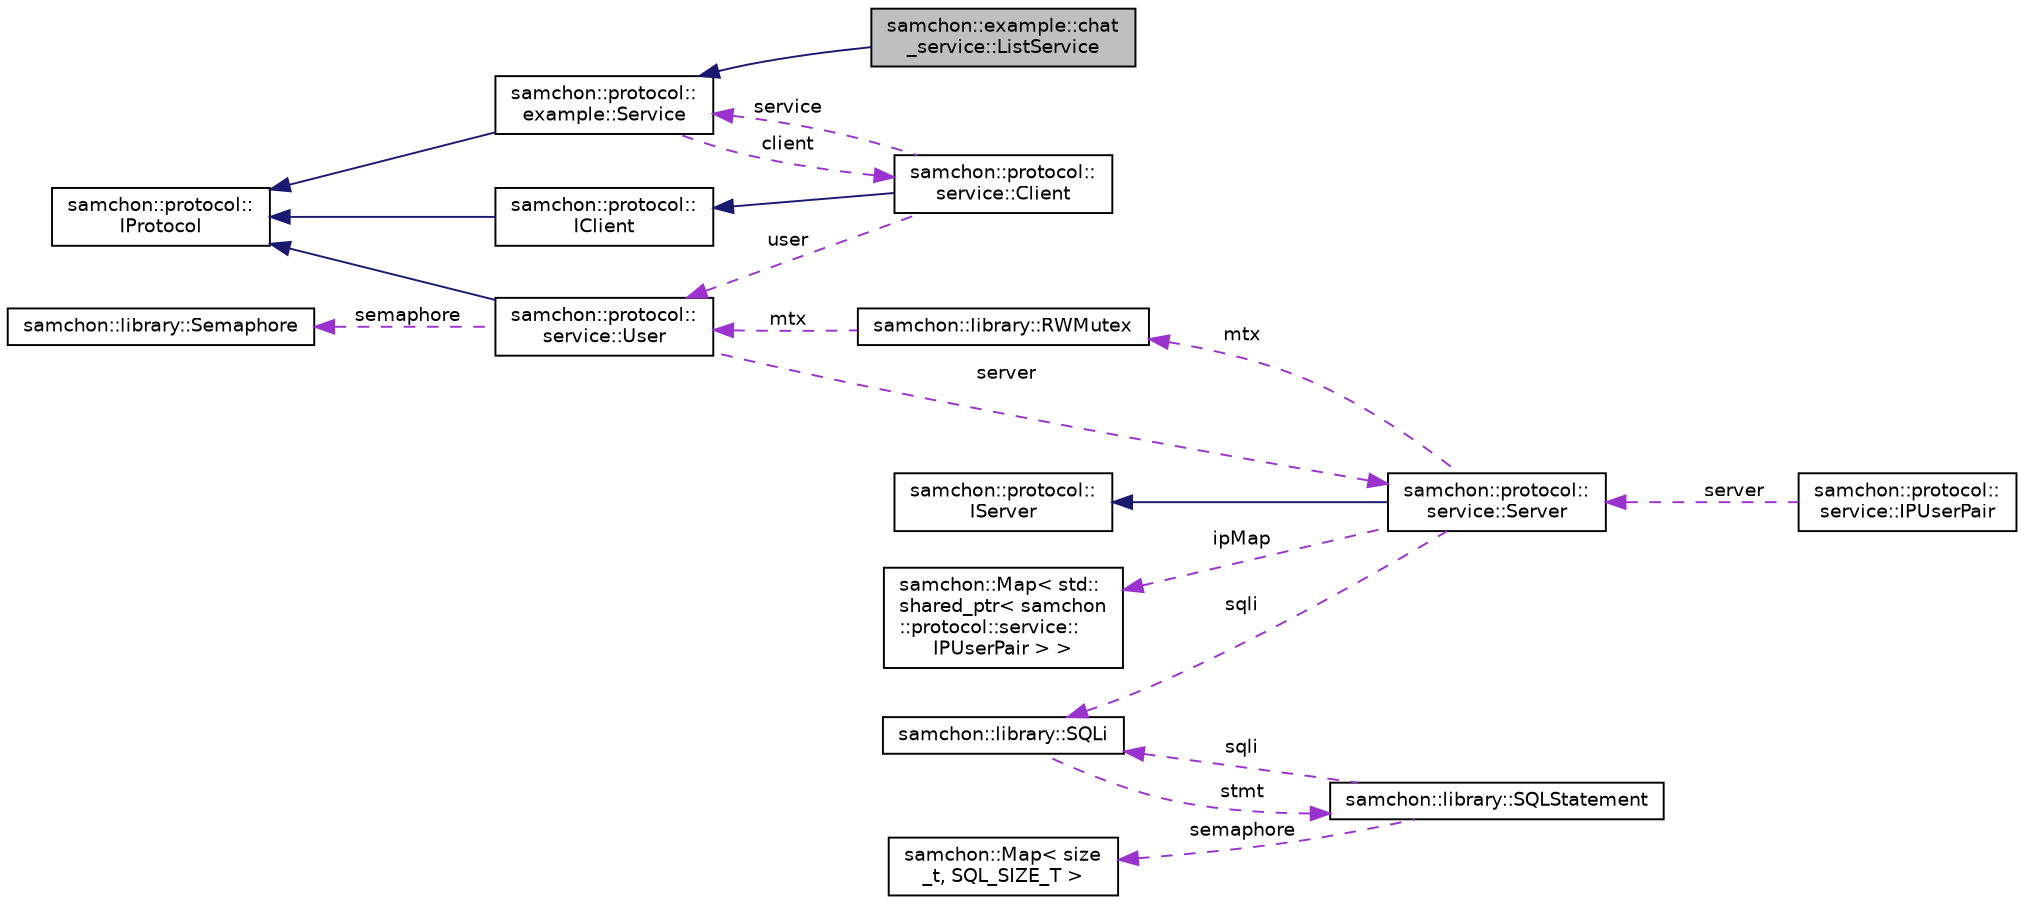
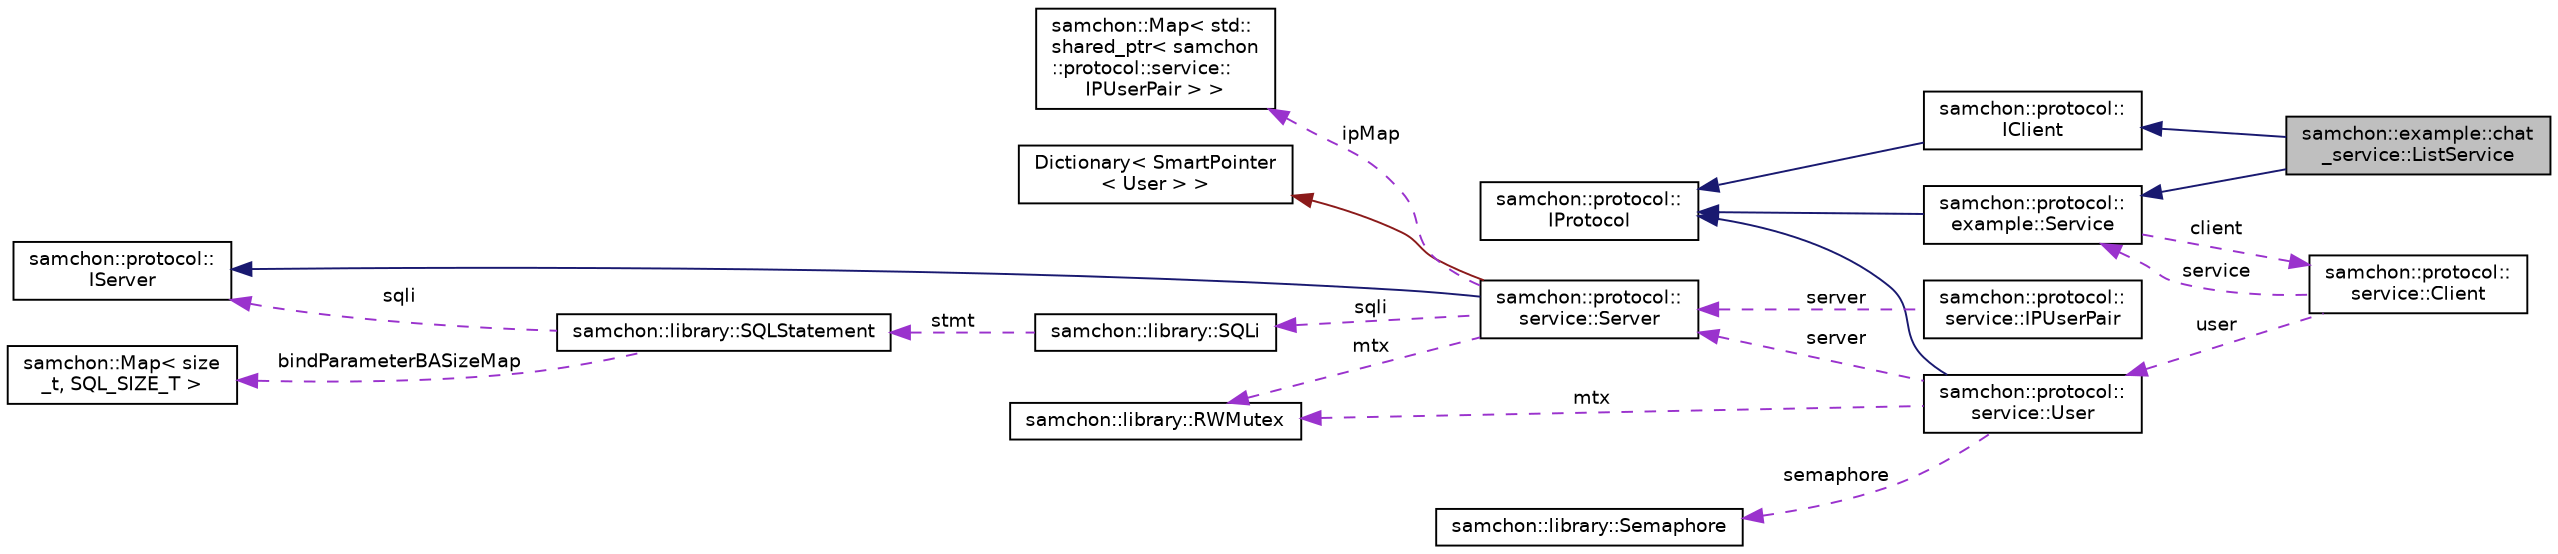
node "Dictionary< SmartPointer < User > >": added
edge "samchon::protocol:: service::Client" -> "samchon::protocol:: IClient": now "samchon::example::chat _service::ListService" -> "samchon::protocol:: IClient"
edge "samchon::library::RWMutex" -> "samchon::protocol:: service::User": reversed
edge "samchon::library::SQLStatement" -> "samchon::library::SQLi": now "samchon::library::SQLStatement" -> "samchon::protocol:: IServer"
edge "samchon::library::SQLStatement" -> "samchon::Map< size _t, SQL_SIZE_T >": label " semaphore" -> " bindParameterBASizeMap"
